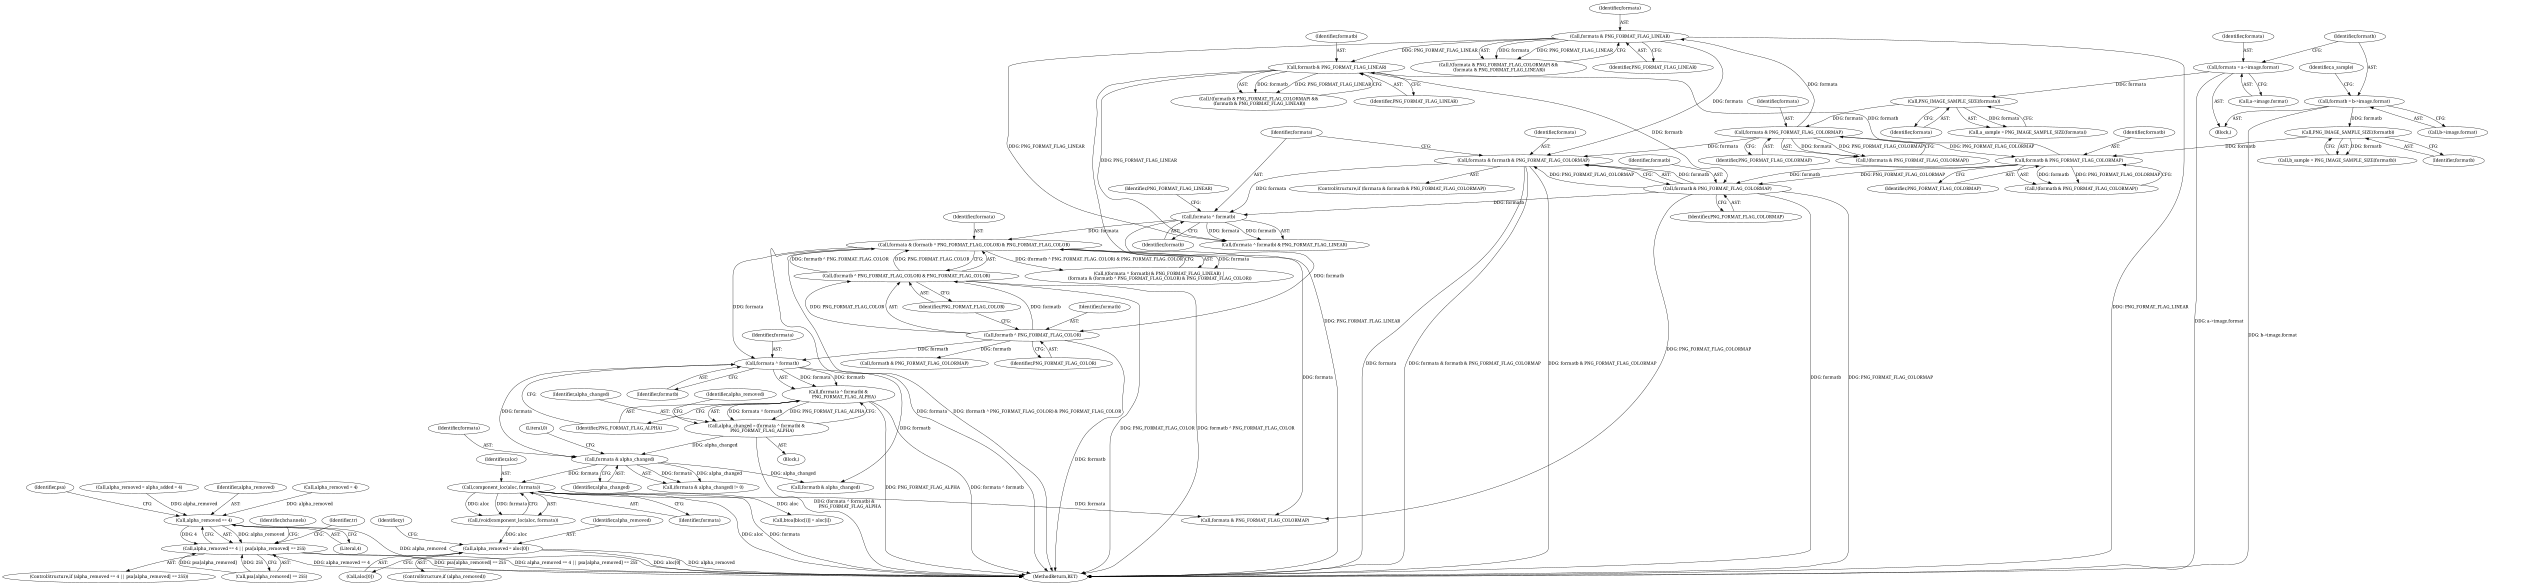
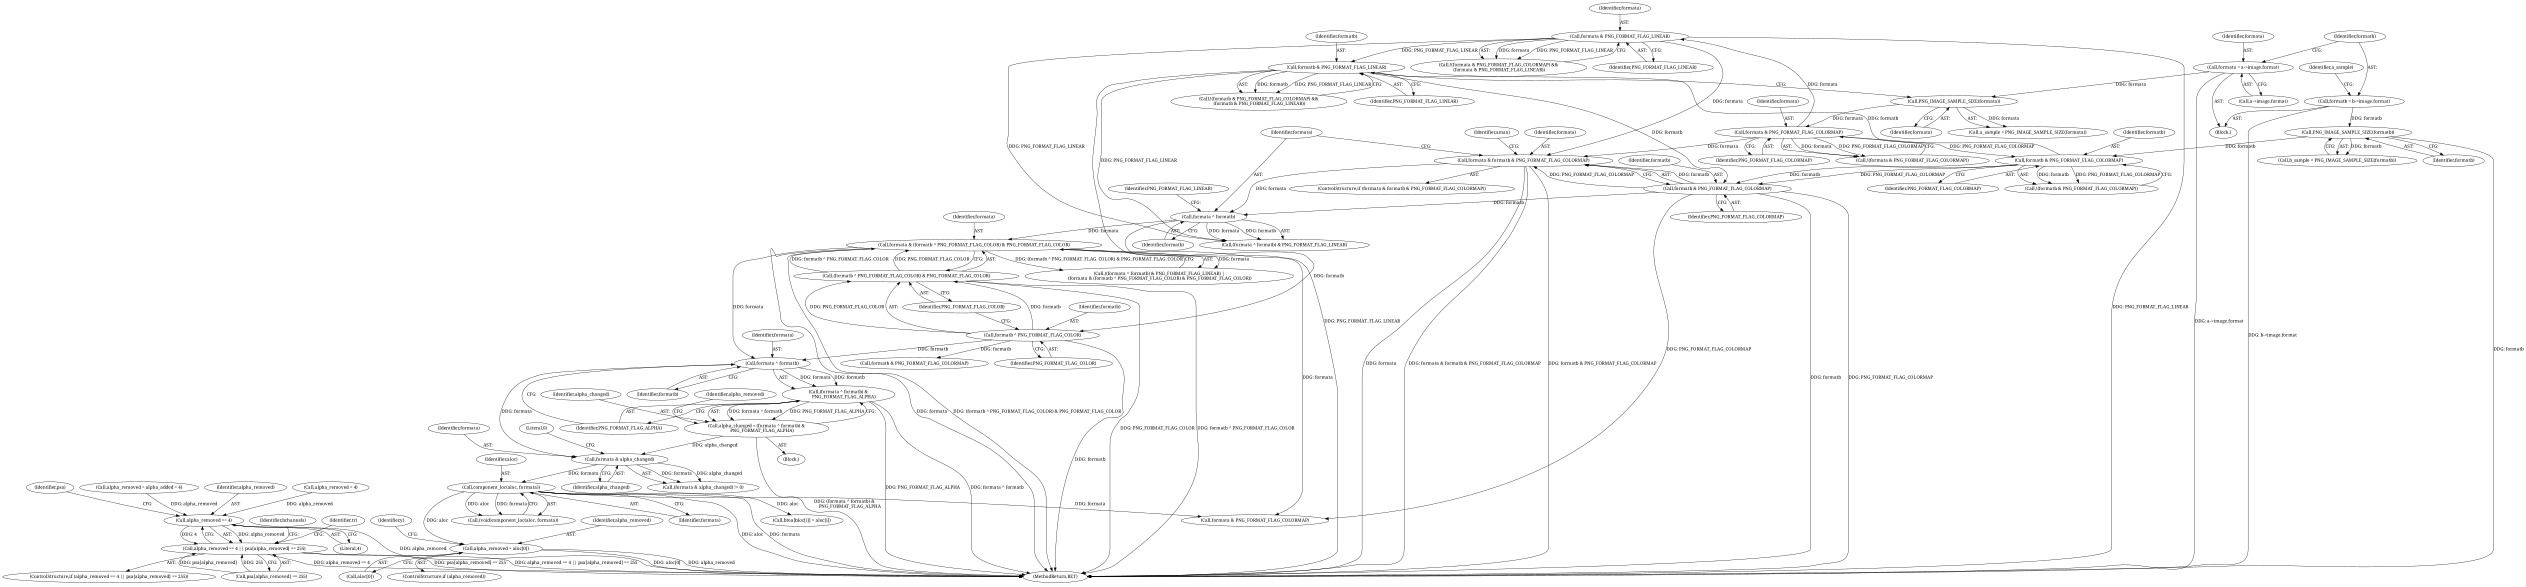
edge "(Call,a_sample = PNG_IMAGE_SAMPLE_SIZE(formata))" -> "(Call,PNG_IMAGE_SAMPLE_SIZE(formata))": now "(Call,formatb & PNG_FORMAT_FLAG_LINEAR)" -> "(Call,PNG_IMAGE_SAMPLE_SIZE(formata))"
node "(Identifier,amax)": added
node "(Call,b->image.format)": removed
node "(Call,formatb & alpha_changed)": removed
edge "(Call,(void)component_loc(aloc, formata))" -> "(Call,alpha_removed = aloc[0])": now "(Call,component_loc(aloc, formata))" -> "(Call,alpha_removed = aloc[0])"
edge "(Call,PNG_IMAGE_SAMPLE_SIZE(formatb))" -> "(MethodReturn,RET)": added, label "DDG: formatb"
